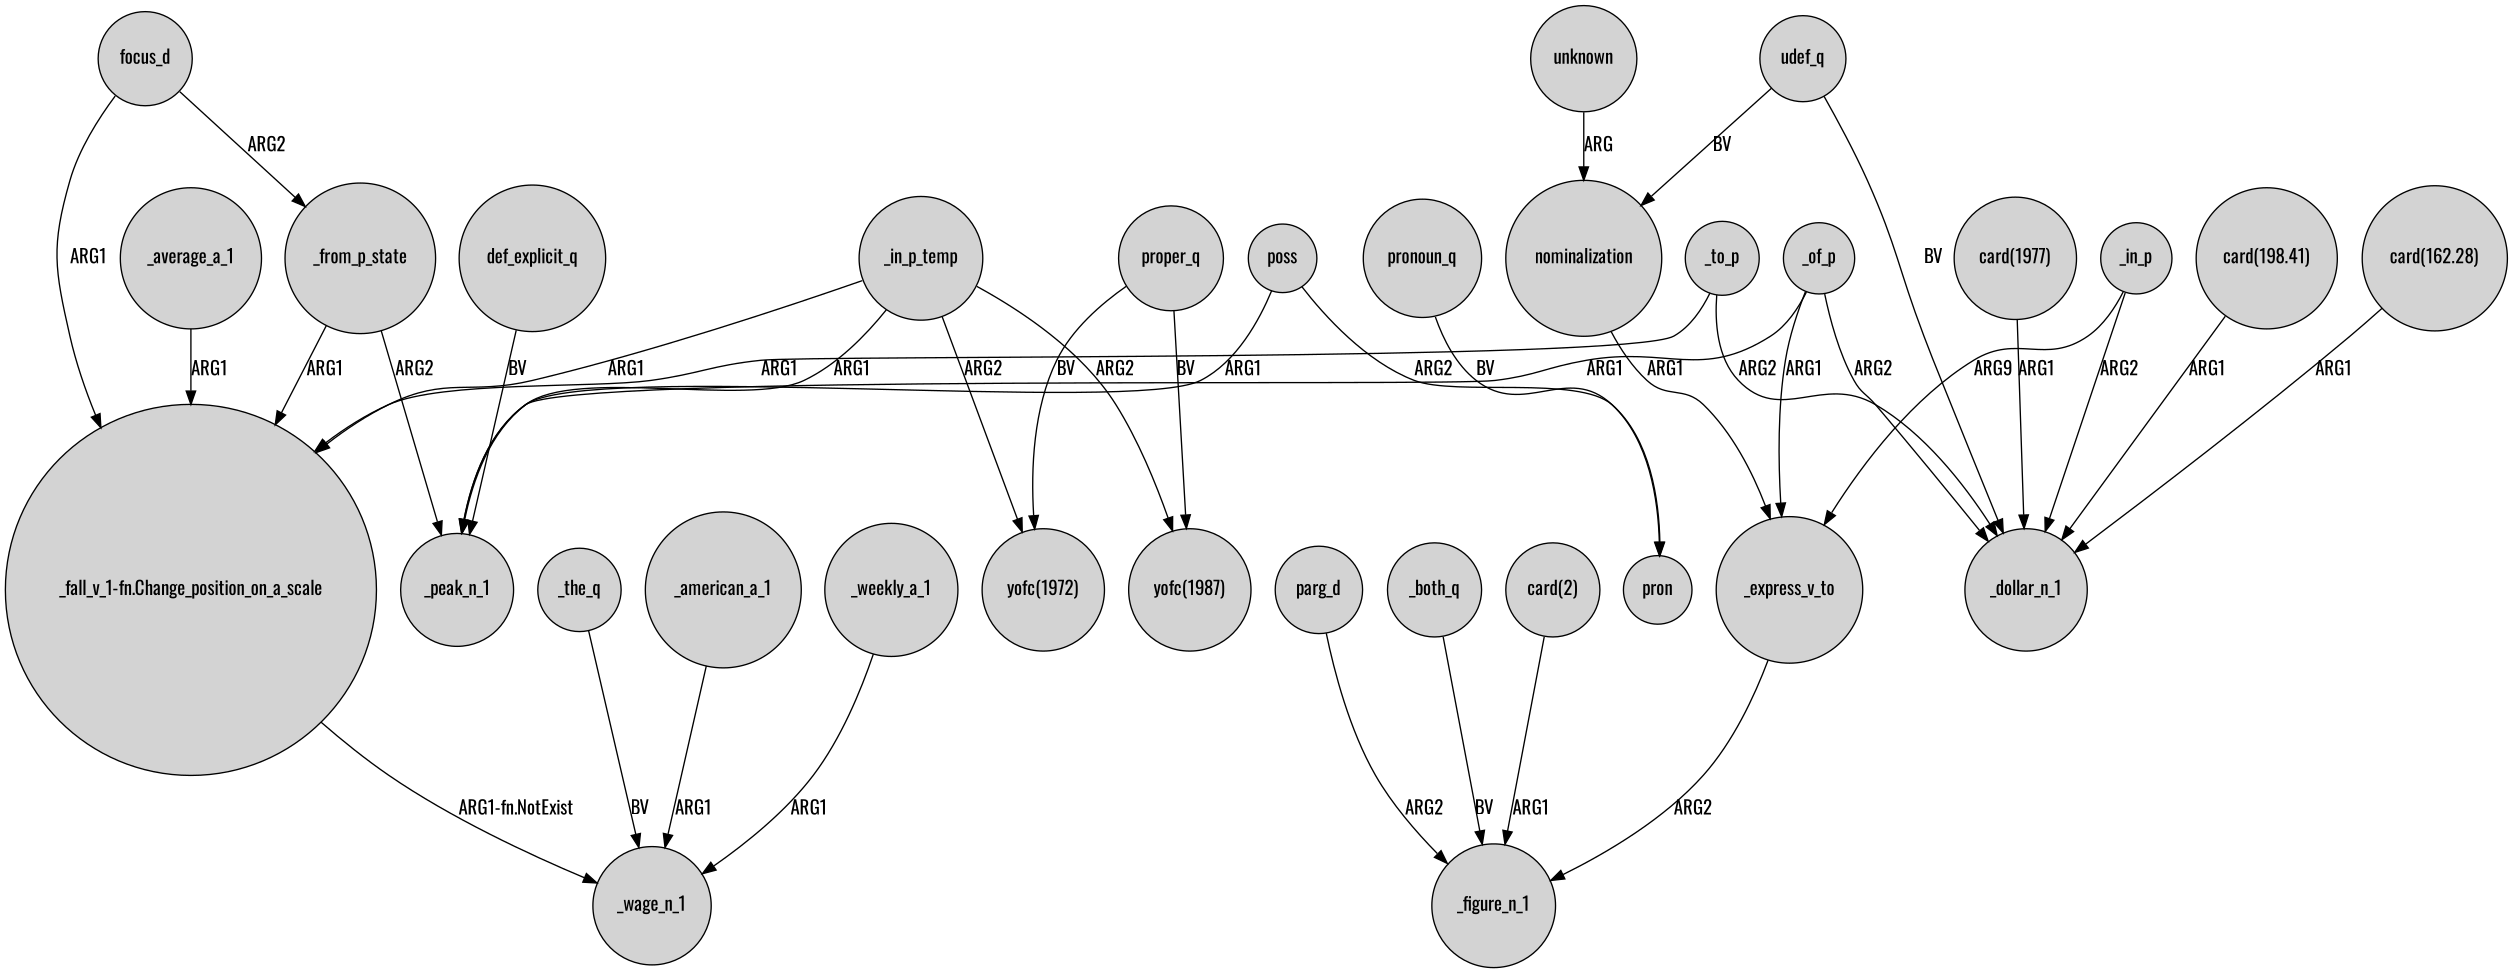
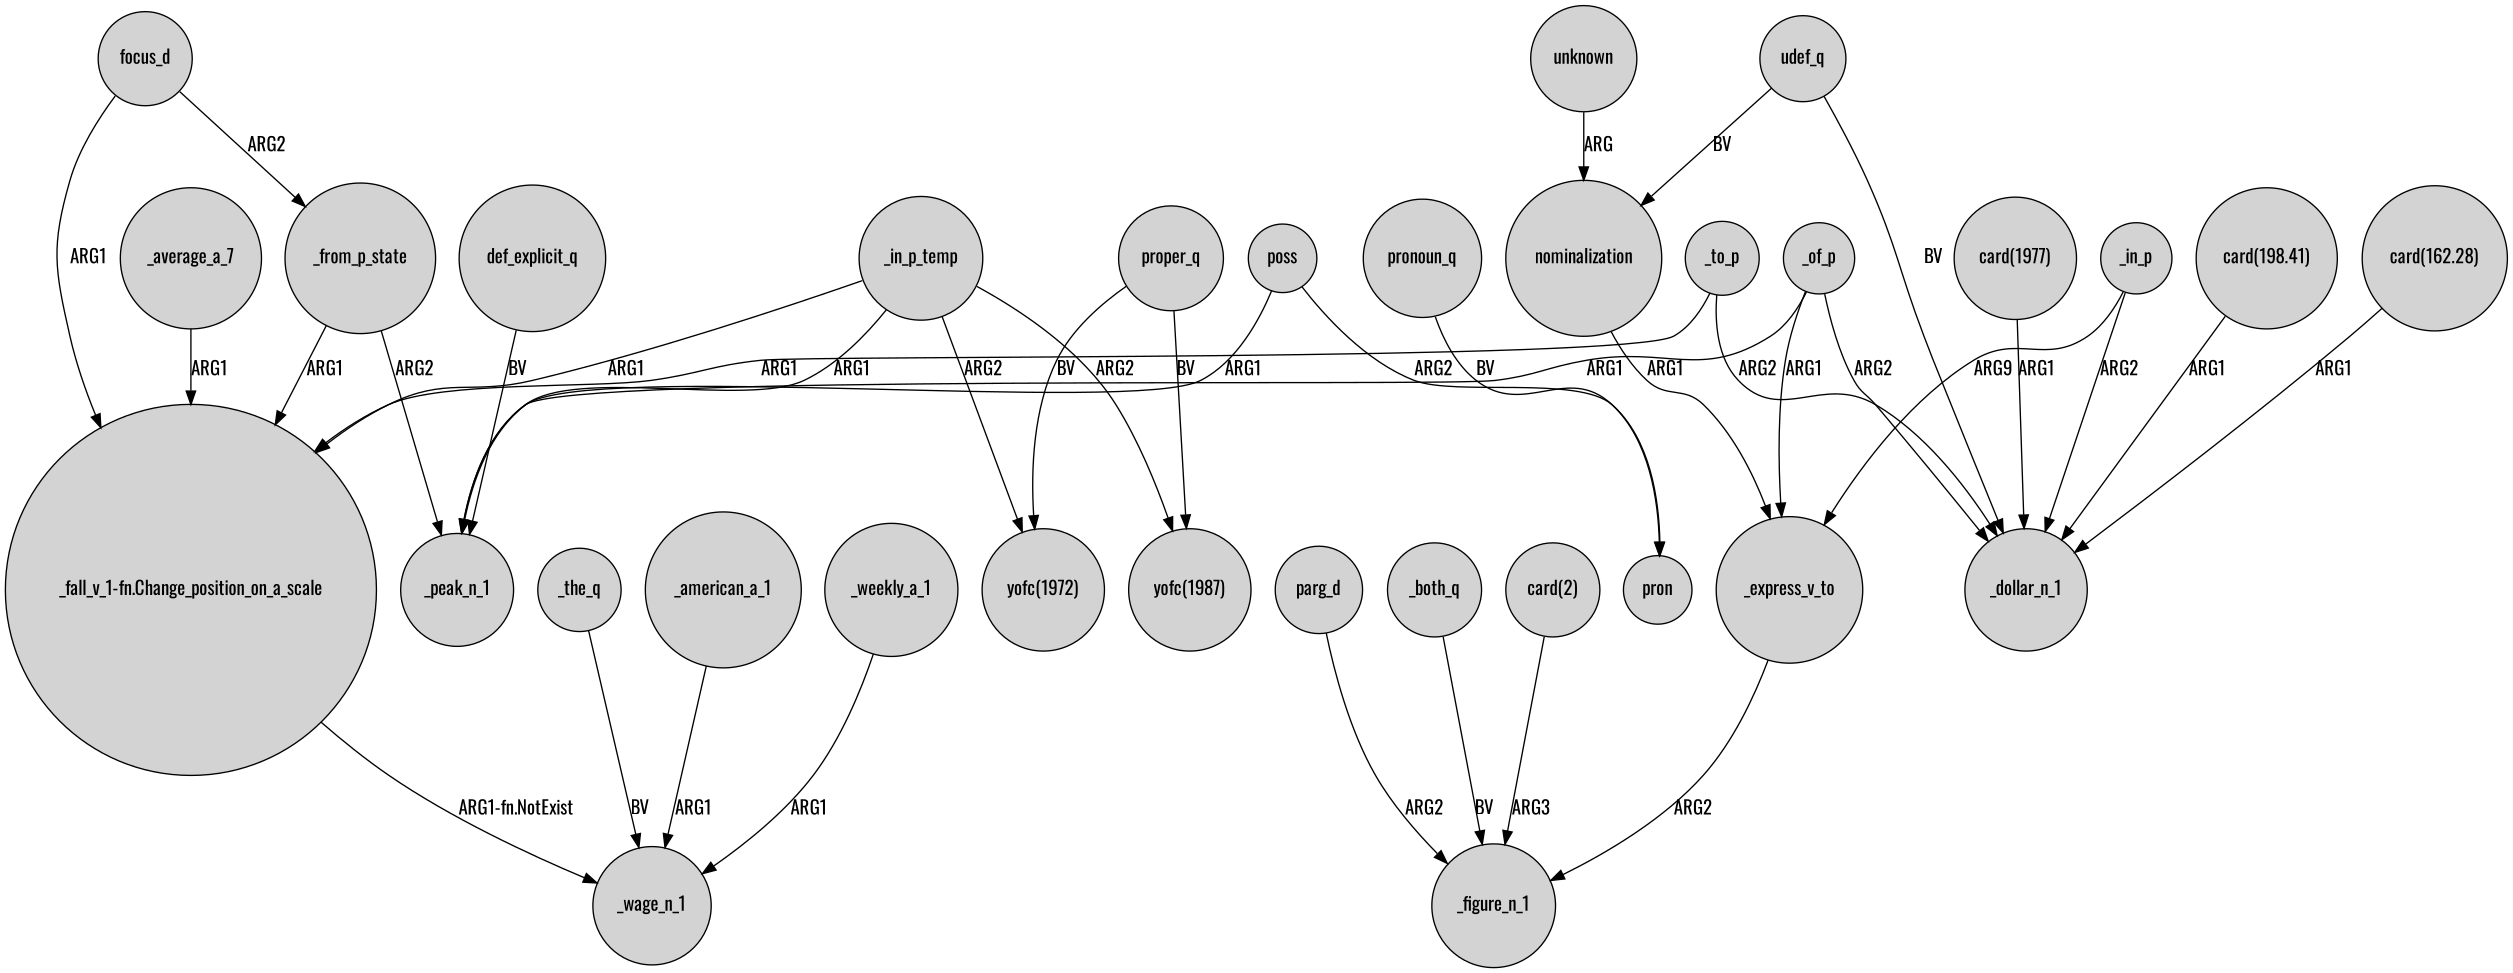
node "_average_a_1": label "_average_a_1" -> "_average_a_7"
edge "card(2)" -> "_figure_n_1": label "ARG1" -> "ARG3"
